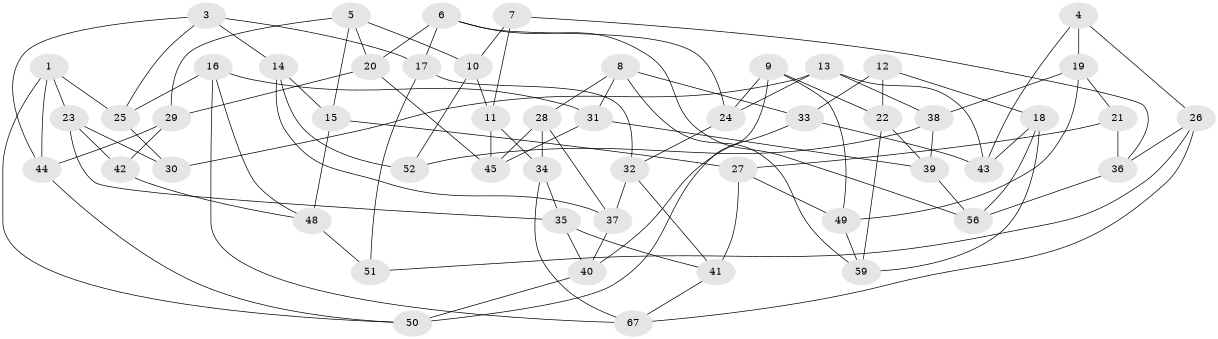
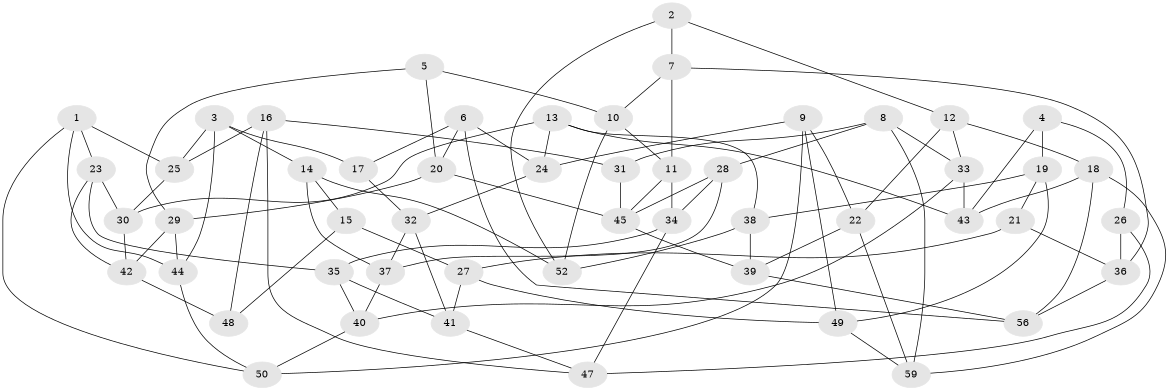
node "2": added
edge "5" -- "15": removed
edge "31" -- "39": now "45" -- "39"
edge "30" -- "42": added
node "51": removed
node "67": label "67" -> "47"
